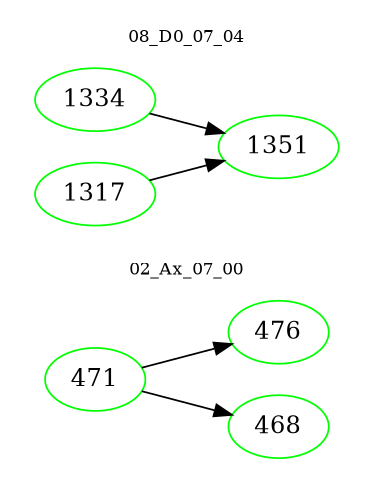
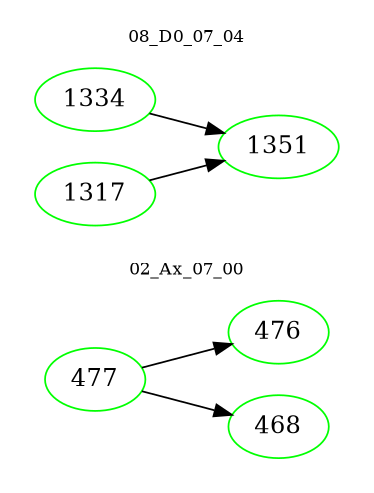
node "471": label "471" -> "477"
